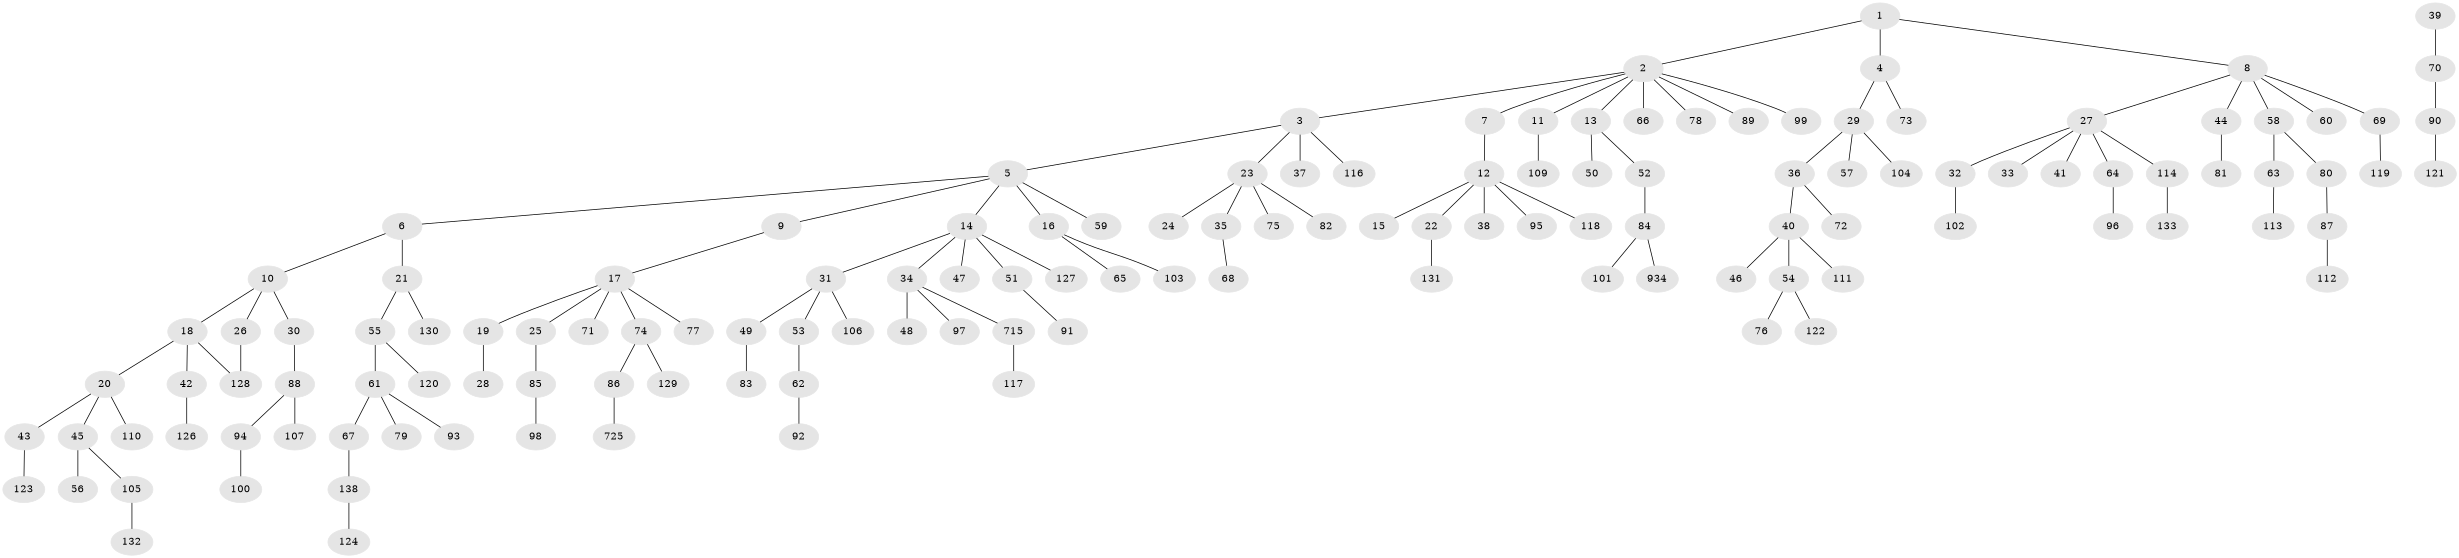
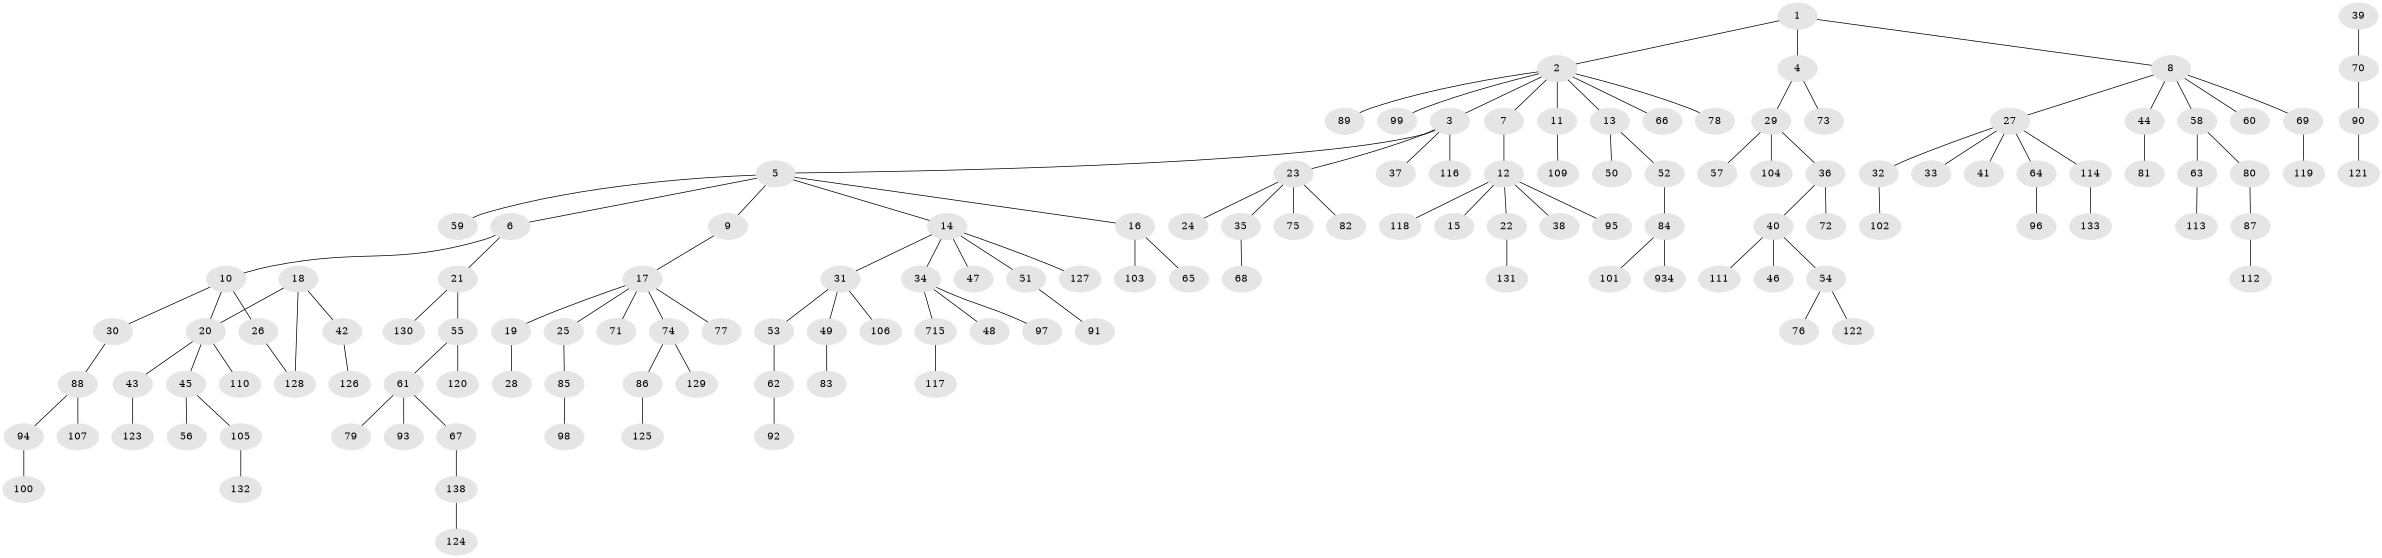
edge "10" -- "18": now "10" -- "20"
node "725": label "725" -> "125"
